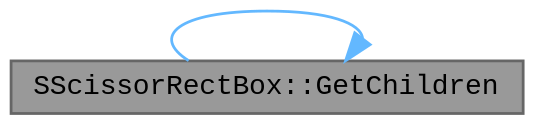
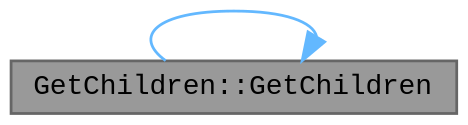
node "SScissorRectBox::GetChildren": label "SScissorRectBox::GetChildren" -> "GetChildren::GetChildren"
